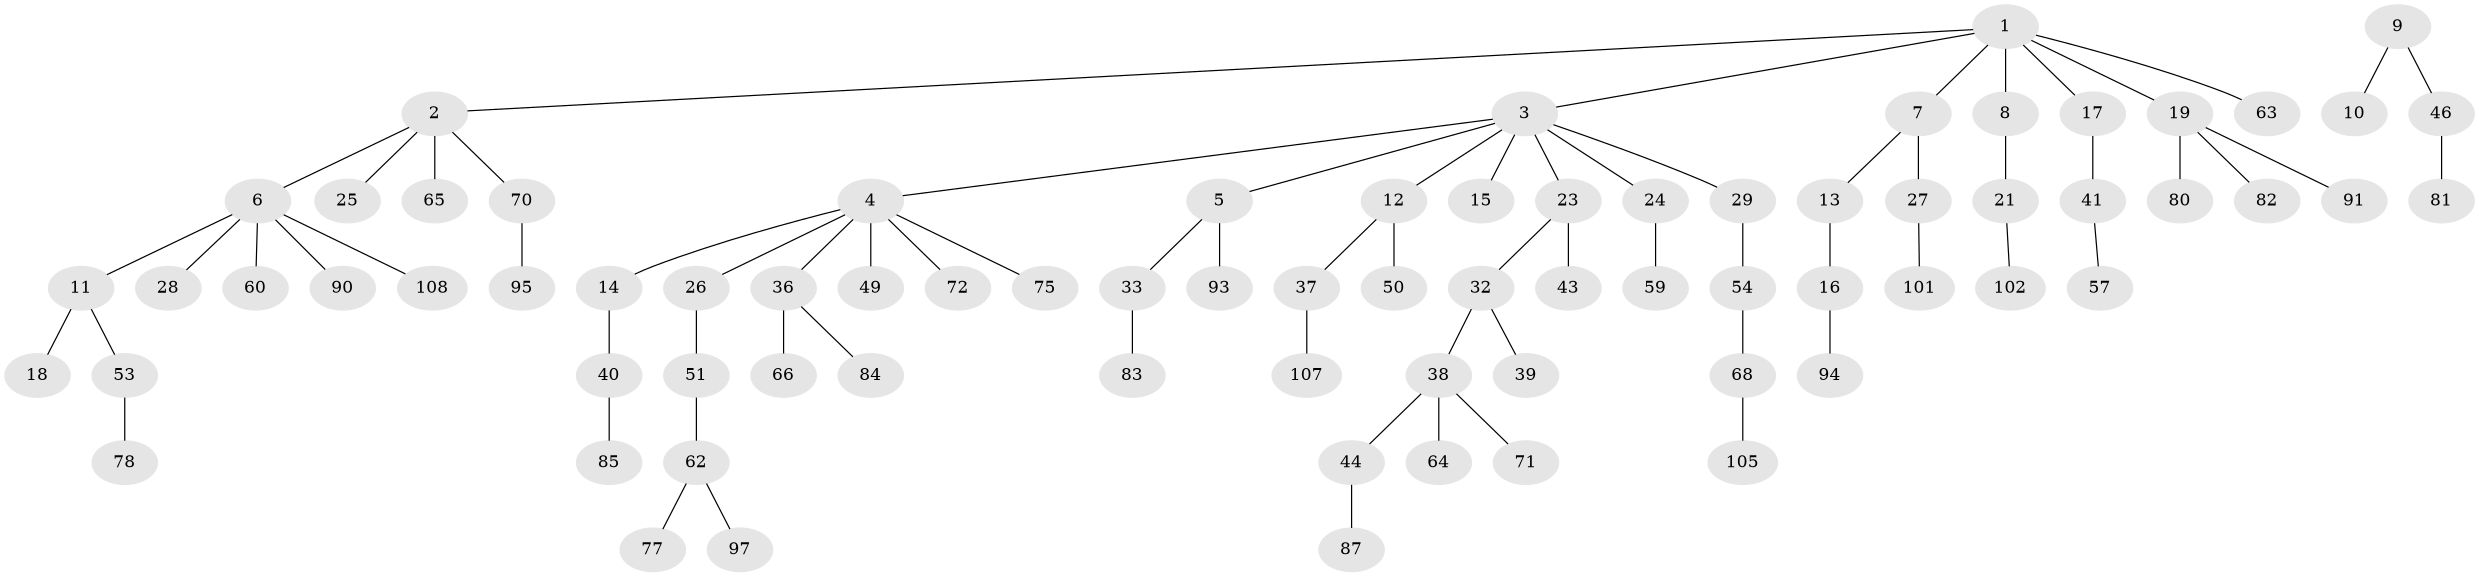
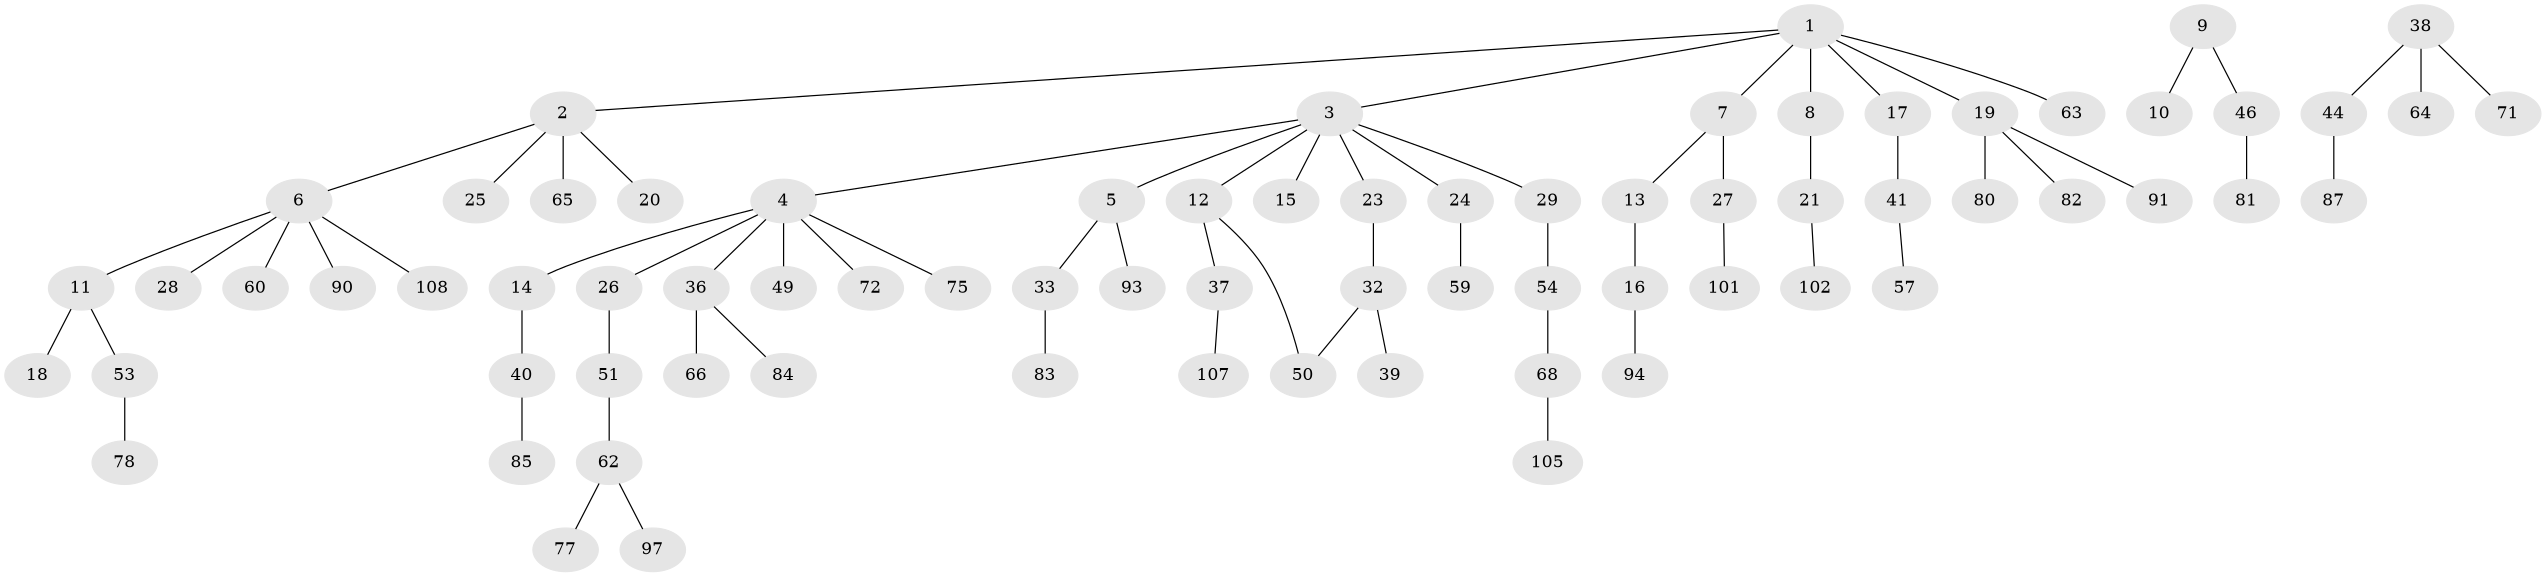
node "70": label "70" -> "20"
node "95": removed
node "43": removed
edge "32" -- "38": now "32" -- "50"
